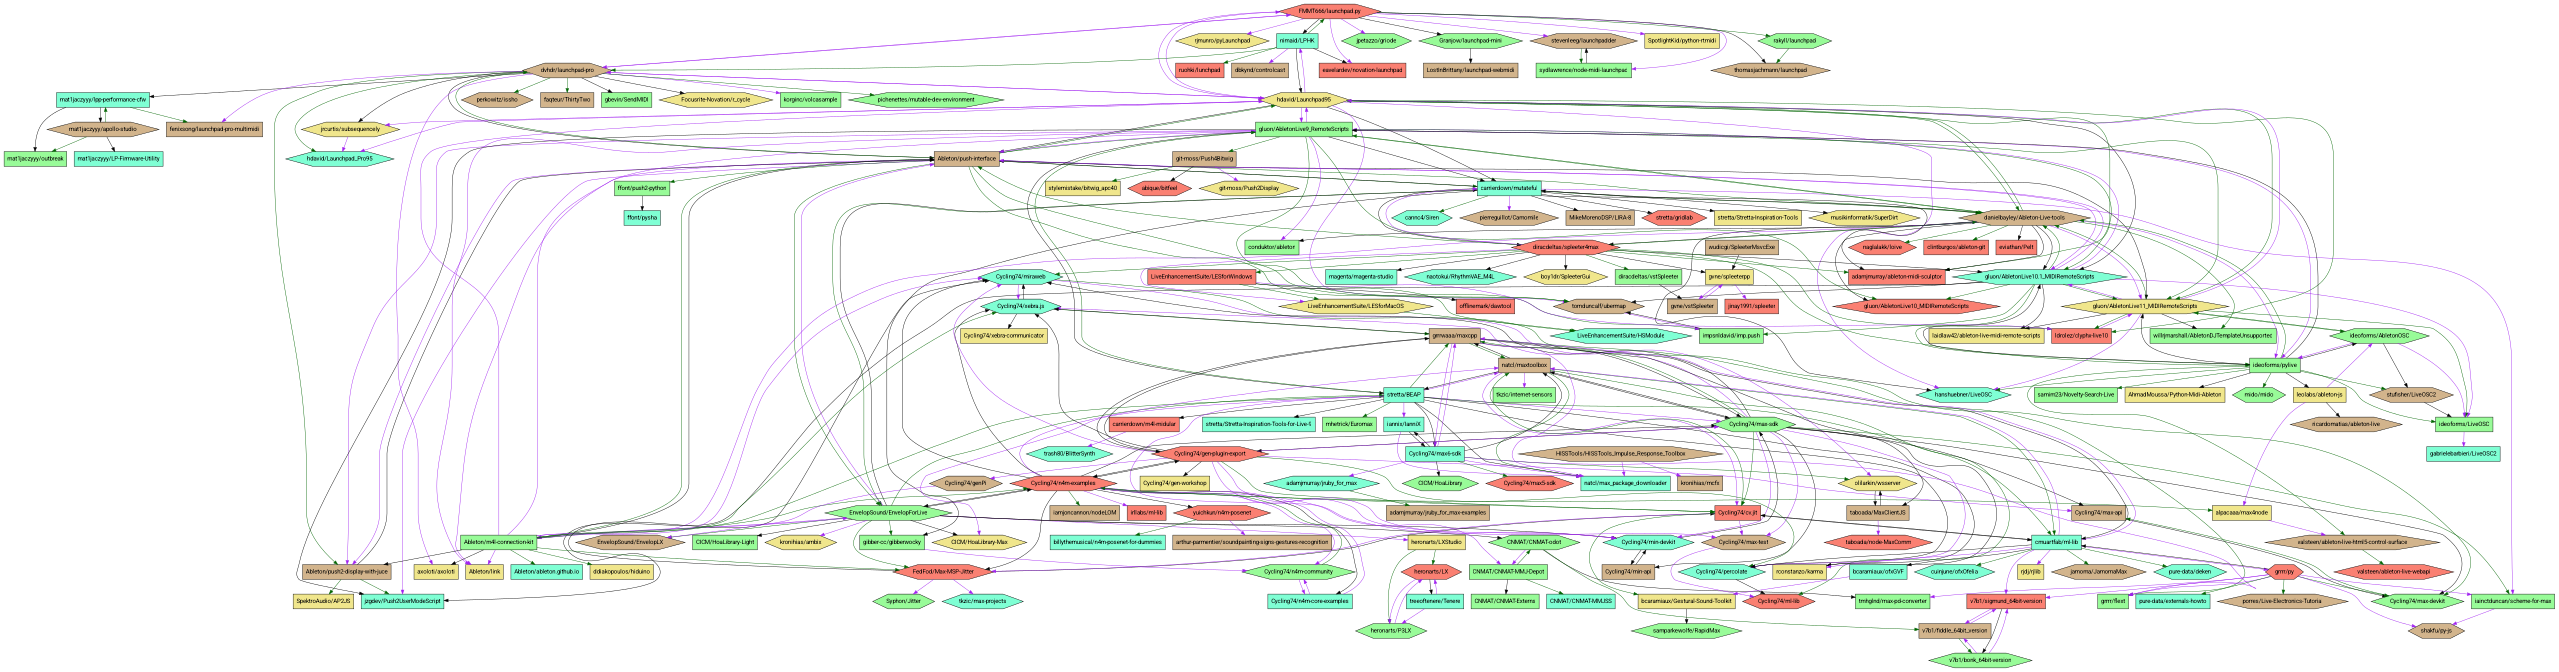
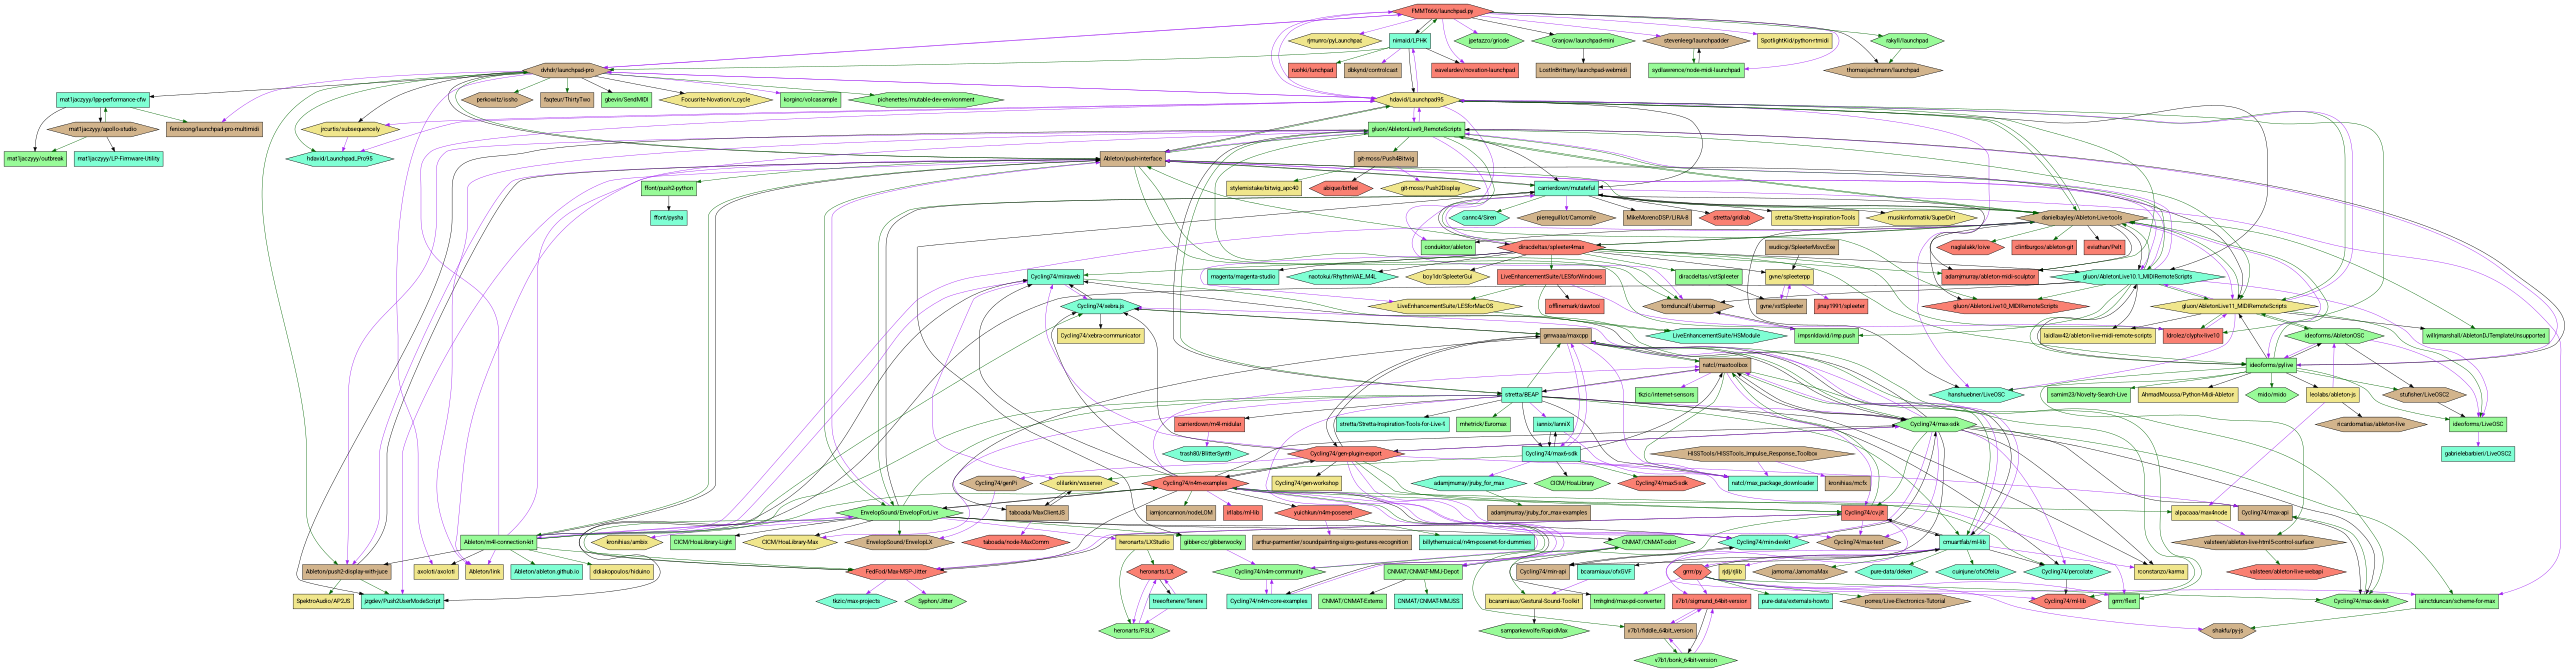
node "Cycling74/miraweb": shape hexagon -> box
edge "Cycling74/max-test" -> "Cycling74/ml-lib": now "Cycling74/cv.jit" -> "Cycling74/ml-lib"
edge "iainctduncan/scheme-for-max" -> "shakfu/py-js": color purple -> darkgreen
